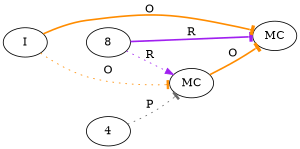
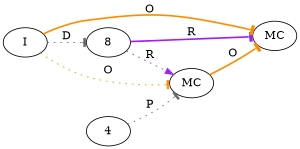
edge "I" -> "8": added, label "D"
